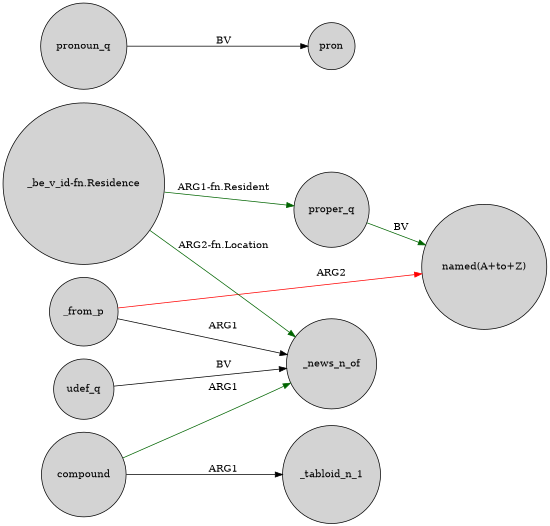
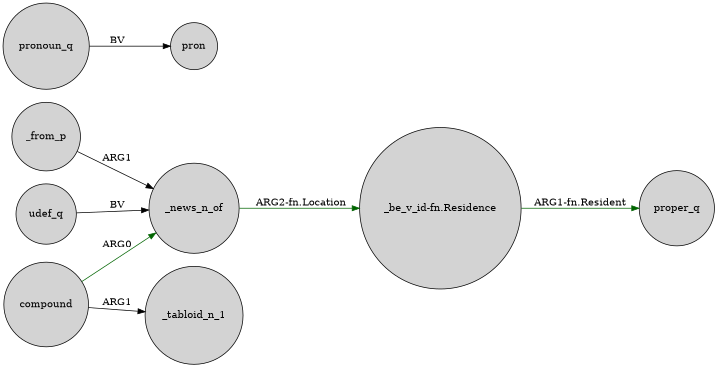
node "named(A+to+Z)": removed
edge "_be_v_id-fn.Residence" -> "_news_n_of": reversed
edge "compound" -> "_news_n_of": label "ARG1" -> "ARG0"
